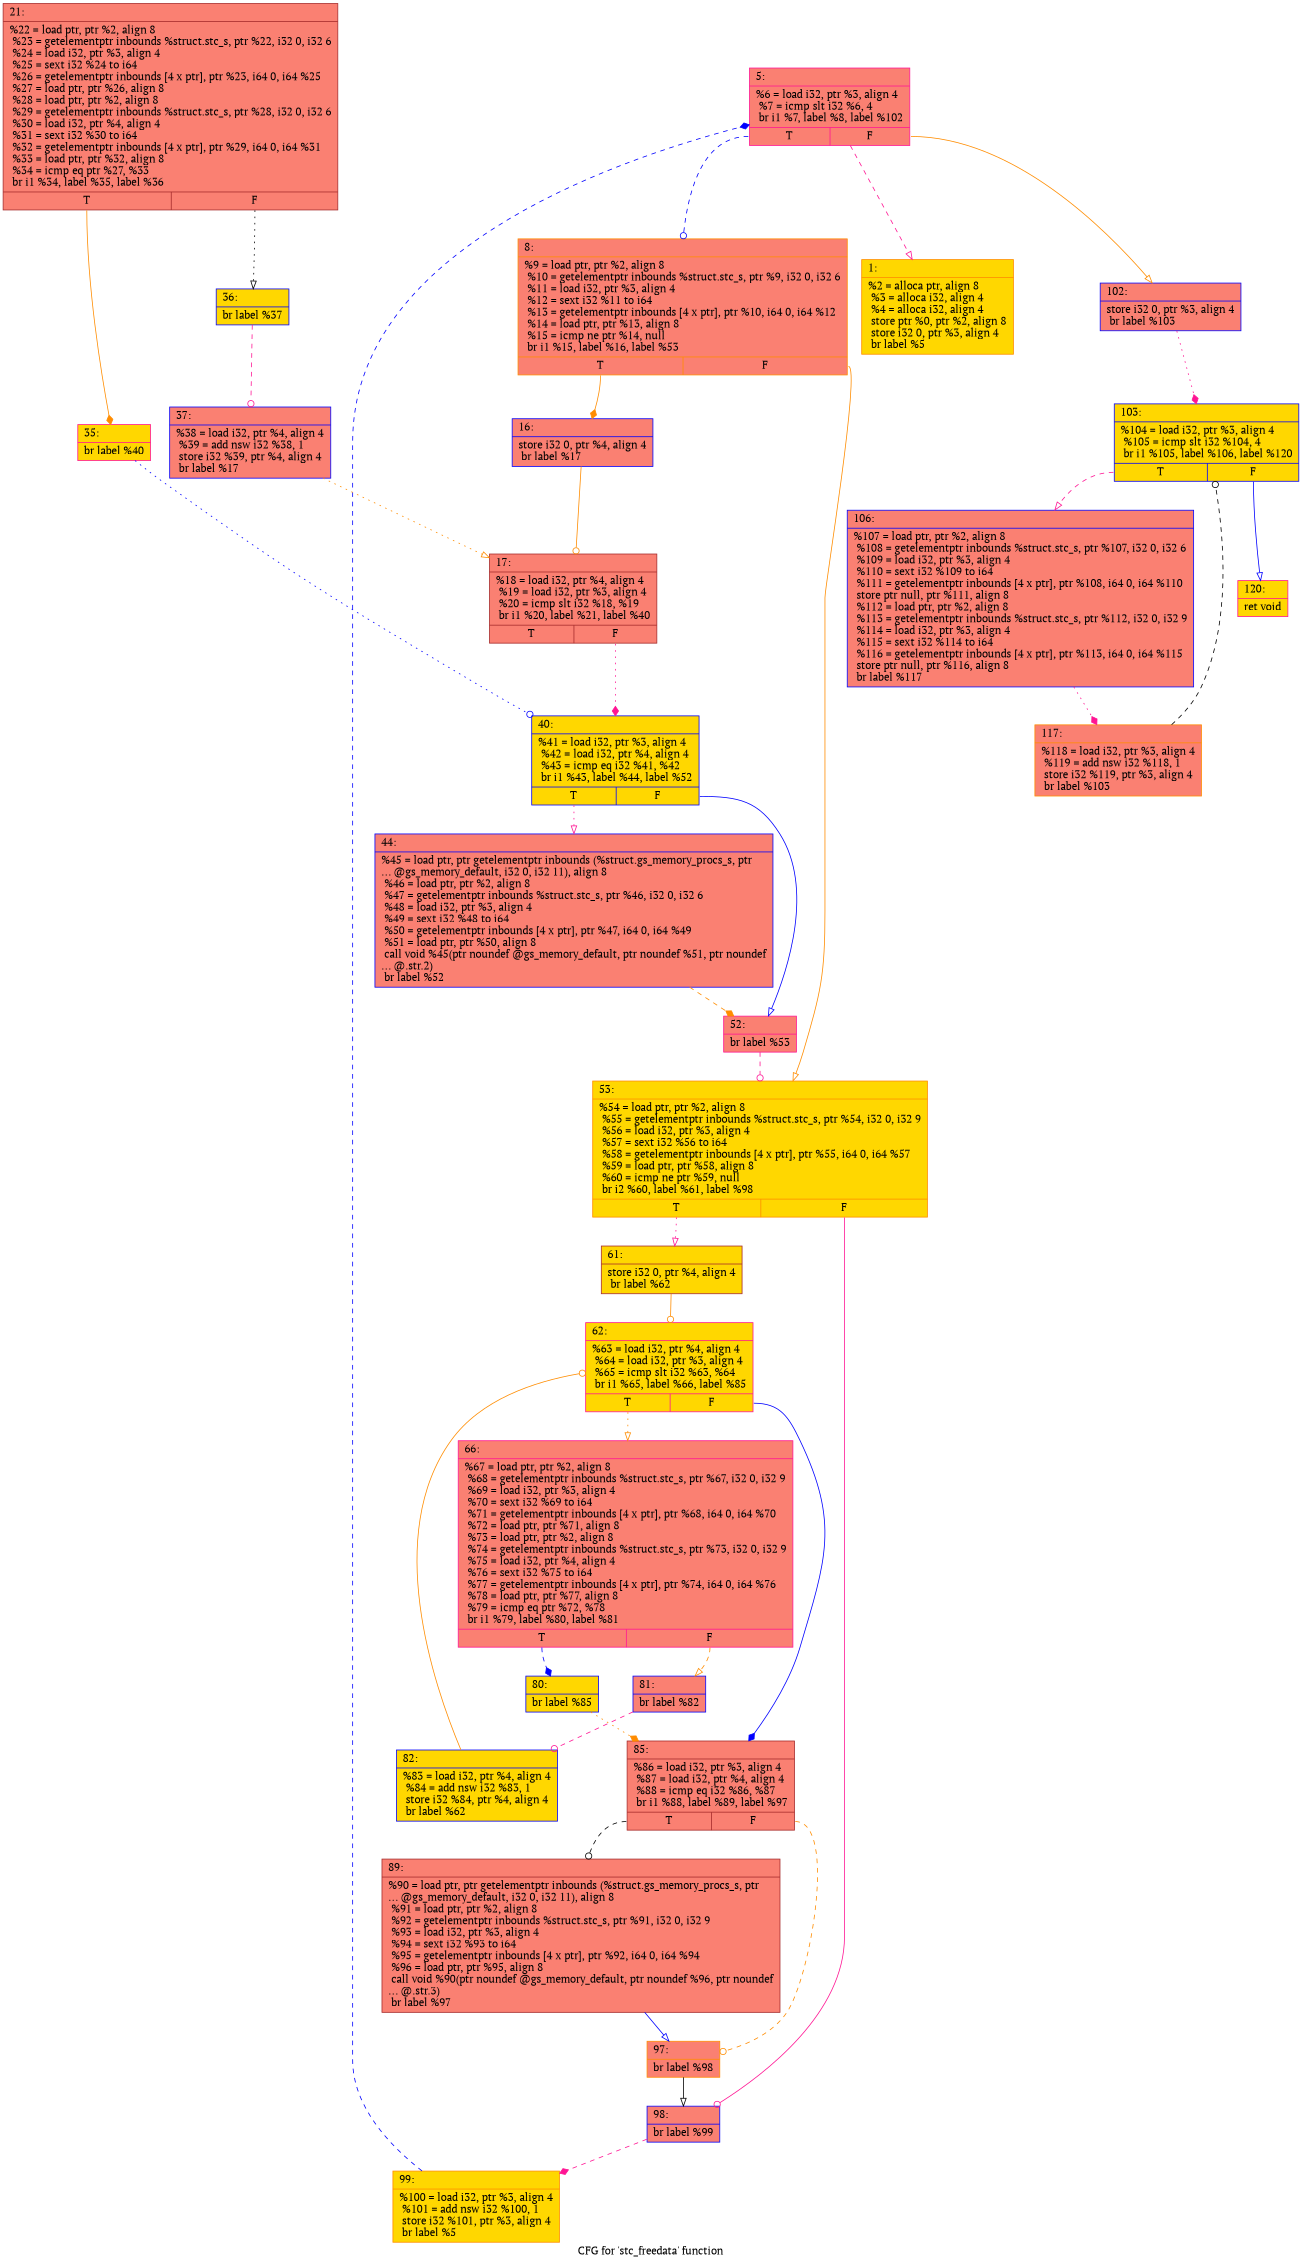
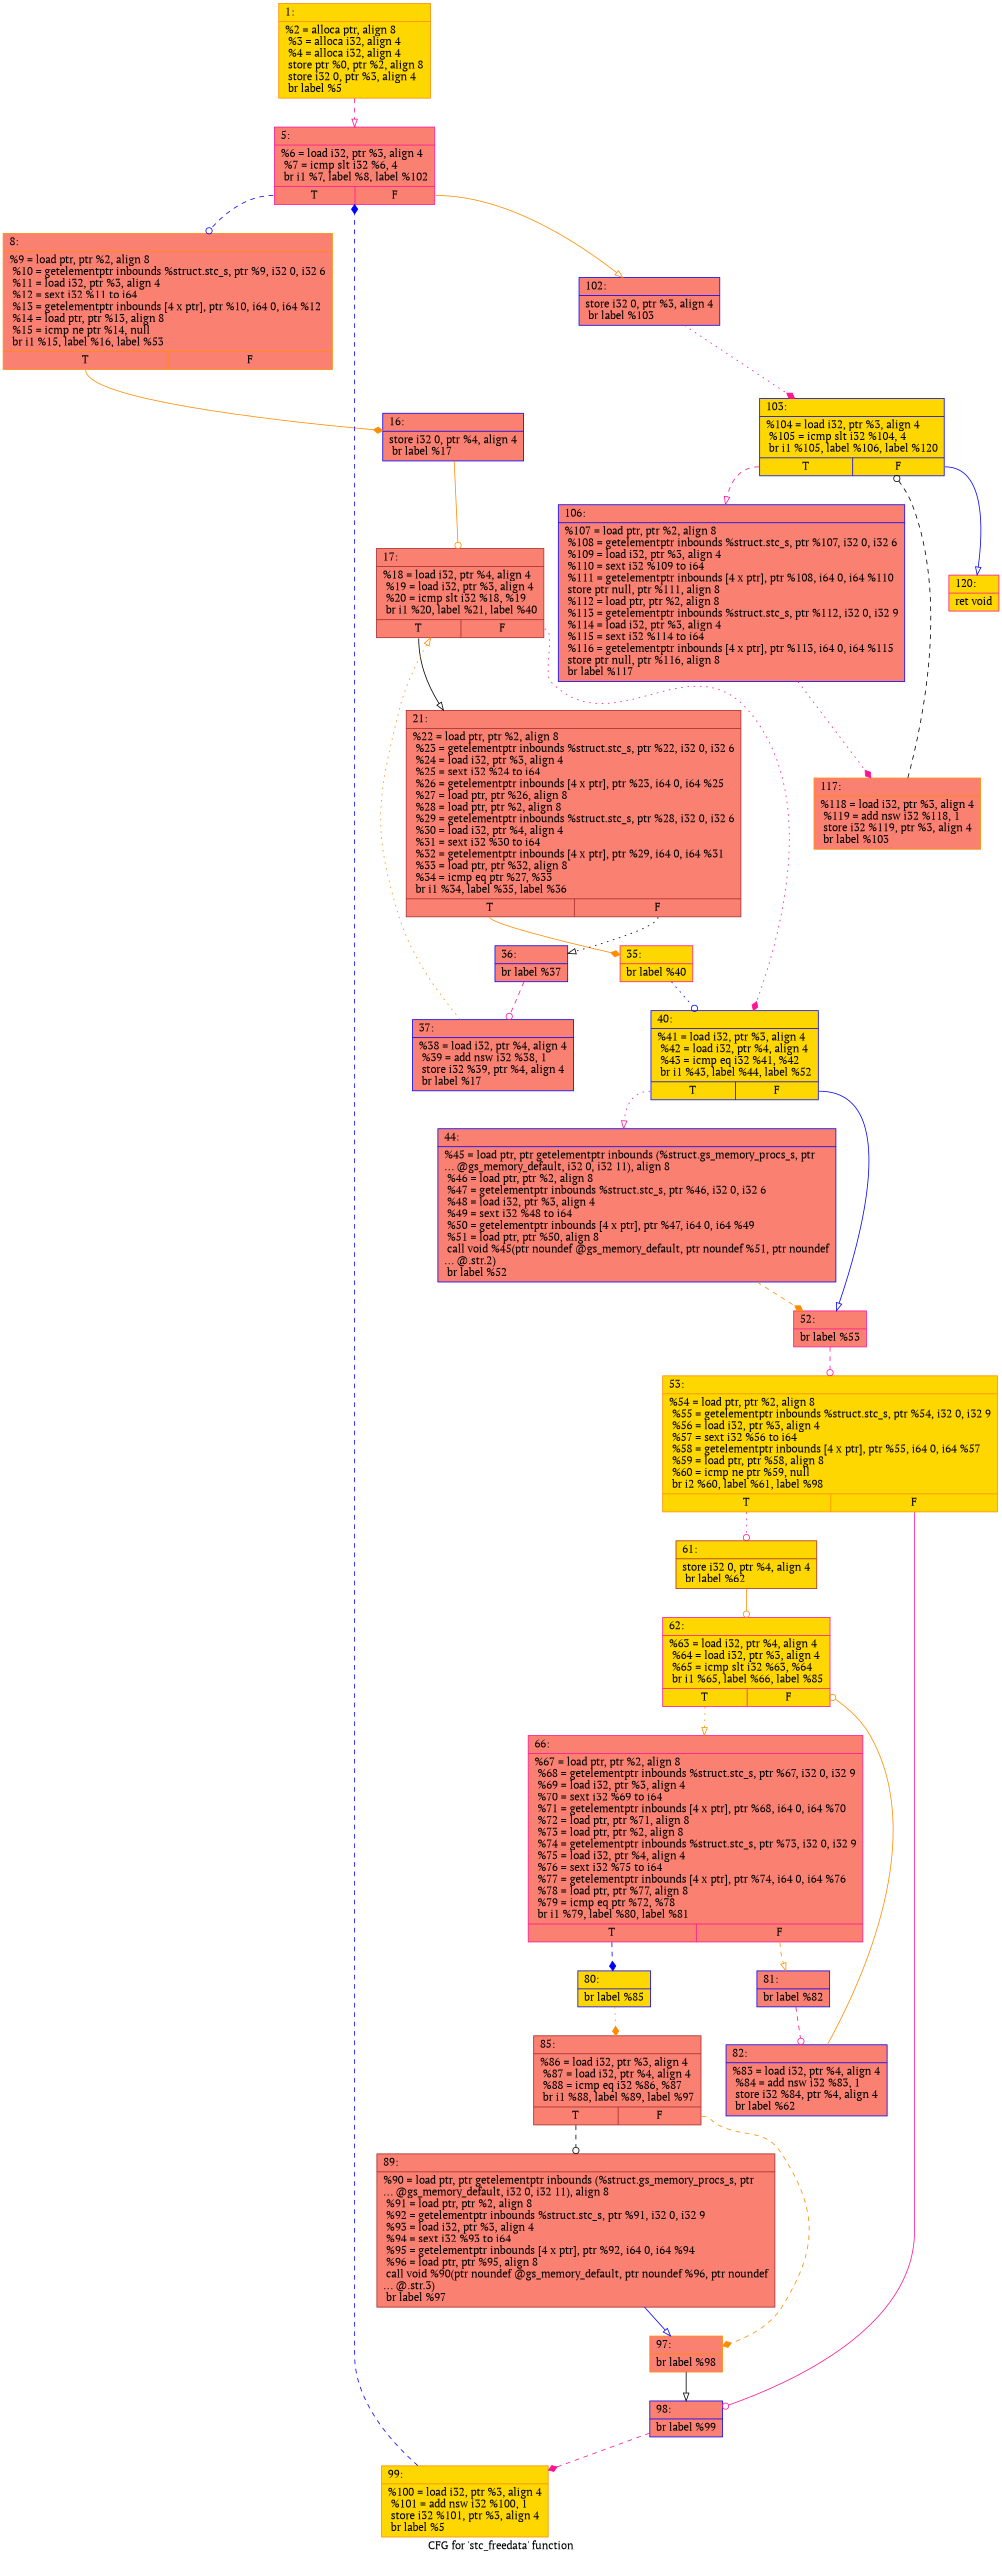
edge "5:" -> "1:": reversed
node "36:": fillcolor gold -> salmon
edge "17:" -> "21:": added
edge "8:" -> "53:": removed
edge "53:" -> "61:": arrowhead onormal -> odot
edge "62:" -> "85:": removed
node "82:": fillcolor gold -> salmon
edge "85:" -> "97:": arrowhead odot -> diamond
